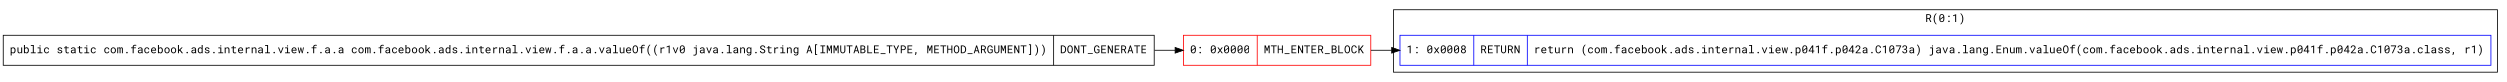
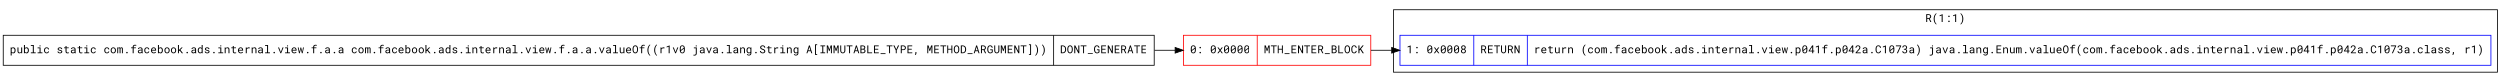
cluster "R(0:1)": label "R(0:1)" -> "R(1:1)"
